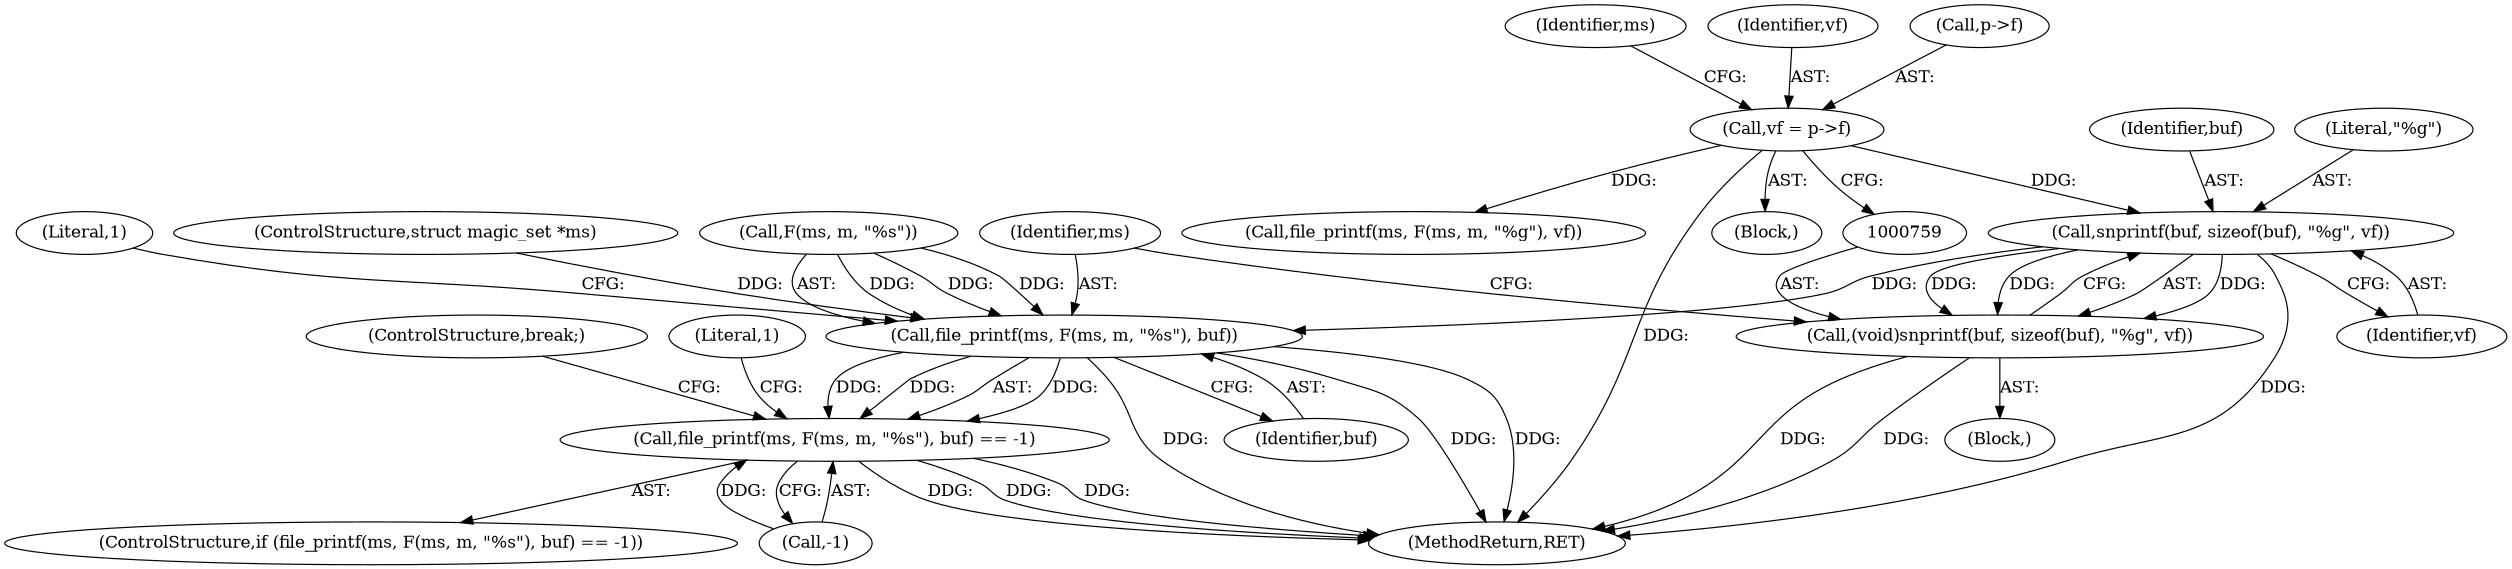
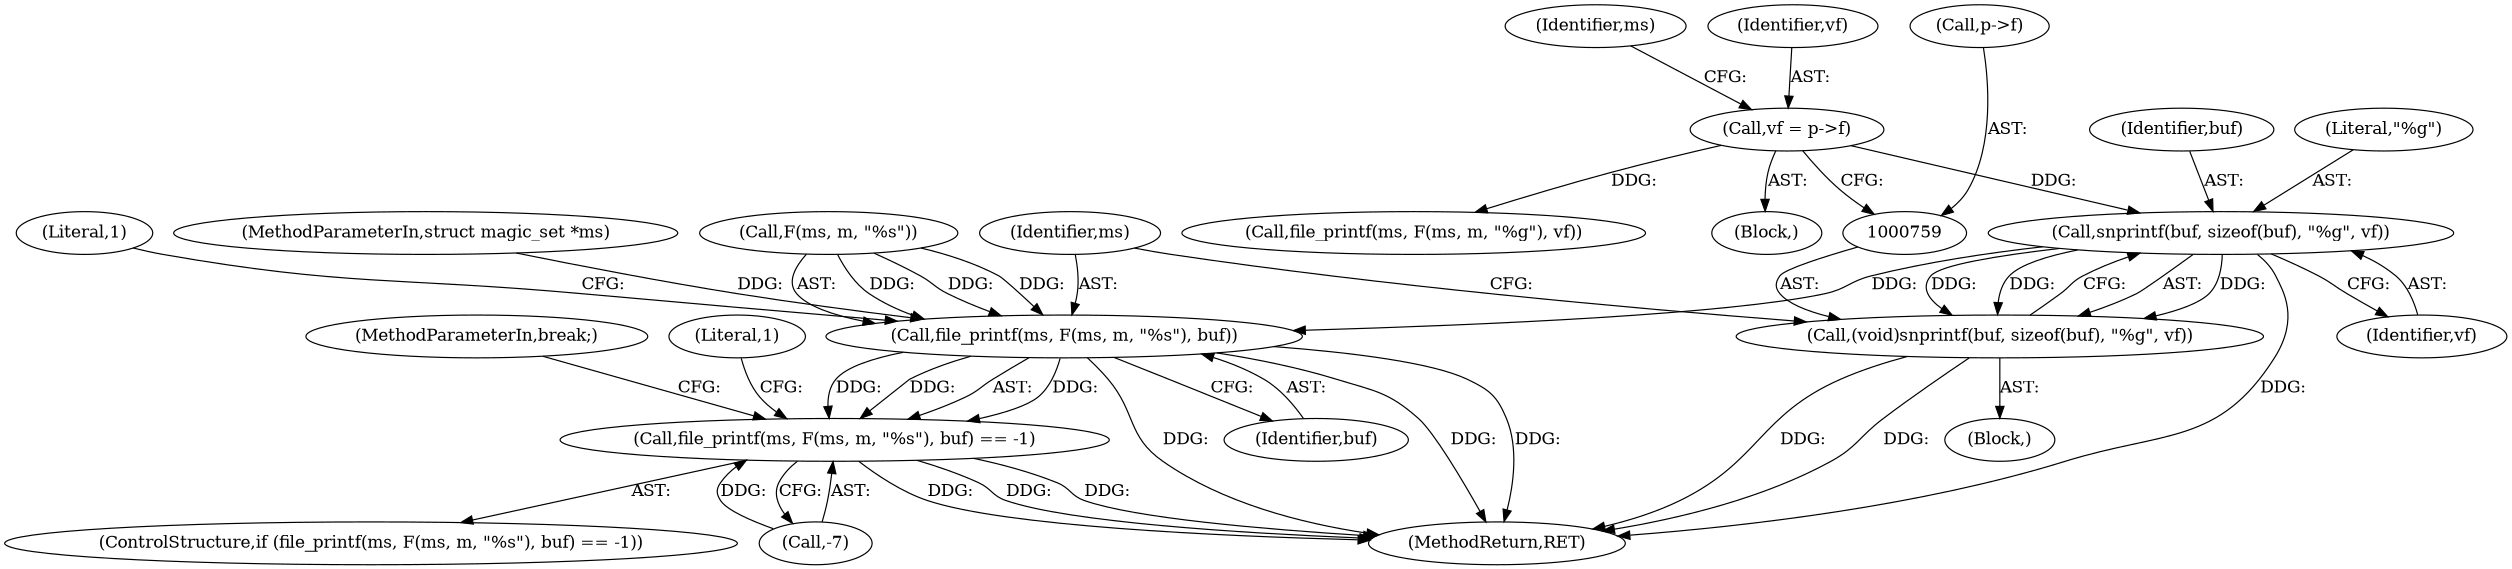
edge "(Call,p->f)" -> "(Call,vf = p->f)": now "(Call,p->f)" -> "1000759"
node "(ControlStructure,struct magic_set *ms)": label "(ControlStructure,struct magic_set *ms)" -> "(MethodParameterIn,struct magic_set *ms)"
edge "(Call,vf = p->f)" -> "(MethodReturn,RET)": removed, label "DDG:"
node "(ControlStructure,break;)": label "(ControlStructure,break;)" -> "(MethodParameterIn,break;)"
node "(Call,-1)": label "(Call,-1)" -> "(Call,-7)"
